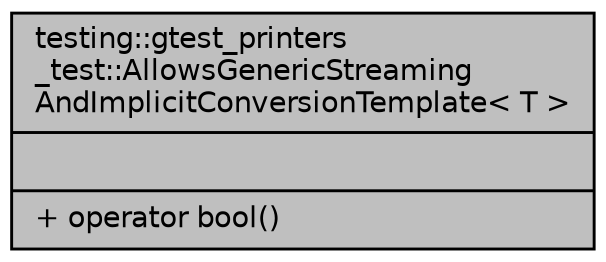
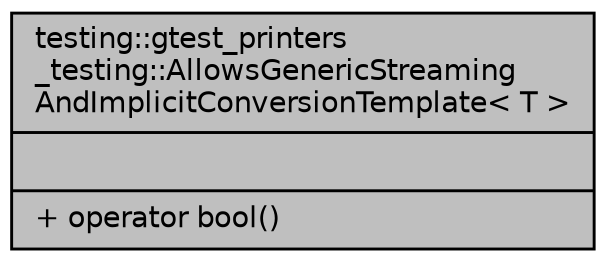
node "testing::gtest_printers": text "_test::AllowsGenericStreaming" -> "_testing::AllowsGenericStreaming"
